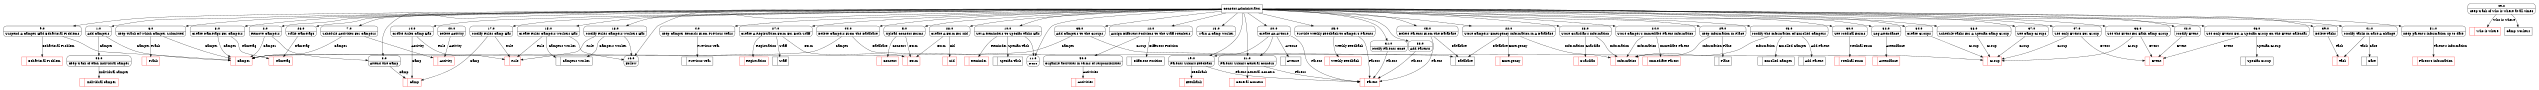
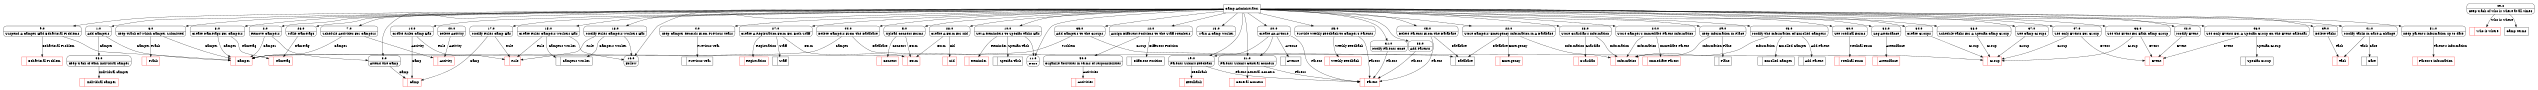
node "Consent Administrator": label "Consent Administrator" -> "Camp Administrator"
node "Camp workers": label "Camp workers" -> "Camp terms"
edge "35.0" -> "Camper": label "Camper" -> "Problem"
